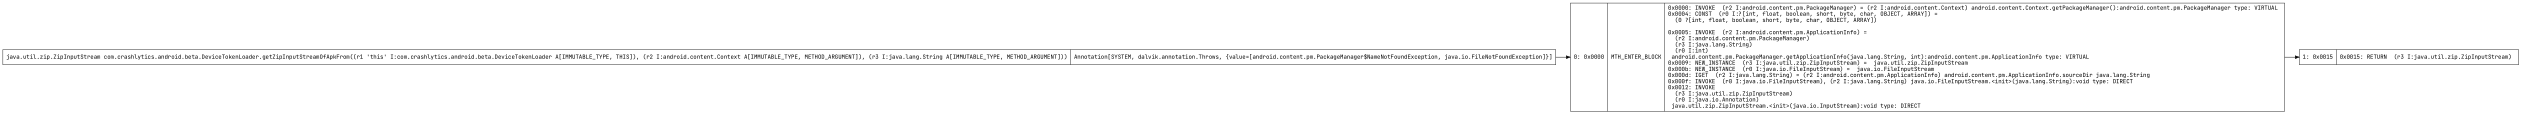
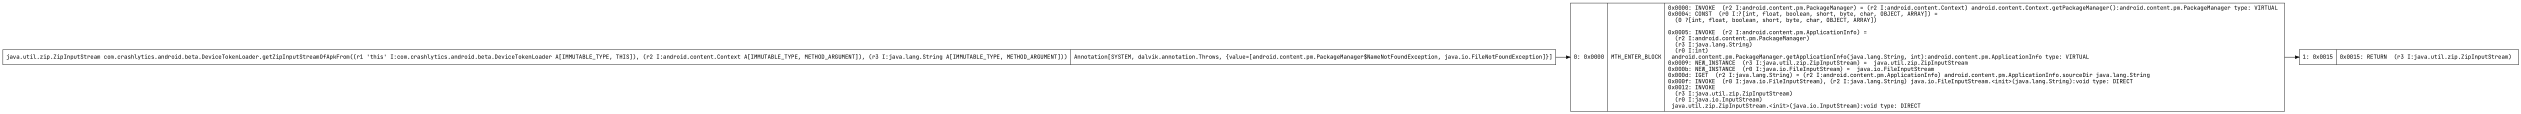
node "0: 0x0000": text "(r0 I:java.io.Annotation)" -> "(r0 I:java.io.InputStream)"
